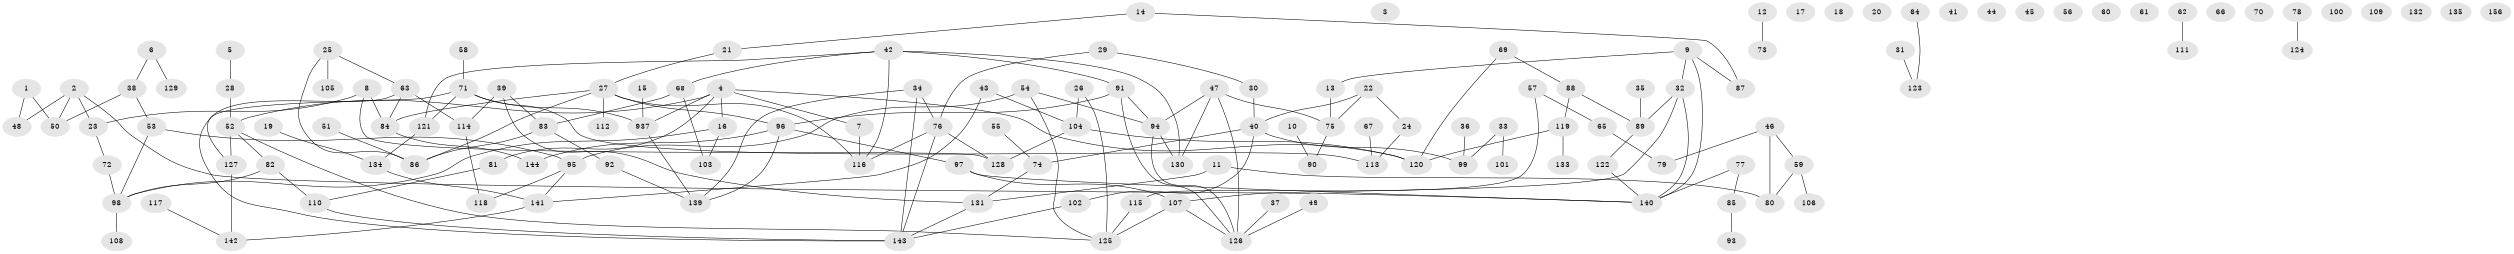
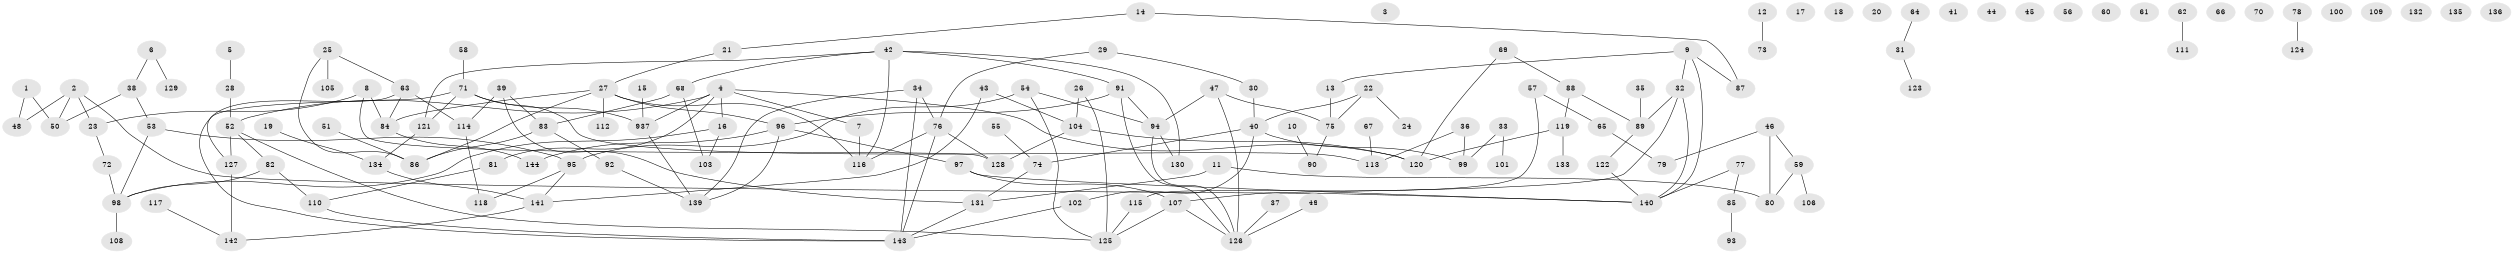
node "156": label "156" -> "136"
edge "64" -- "123": now "64" -- "31"
edge "47" -- "130": removed
edge "24" -- "113": now "36" -- "113"
